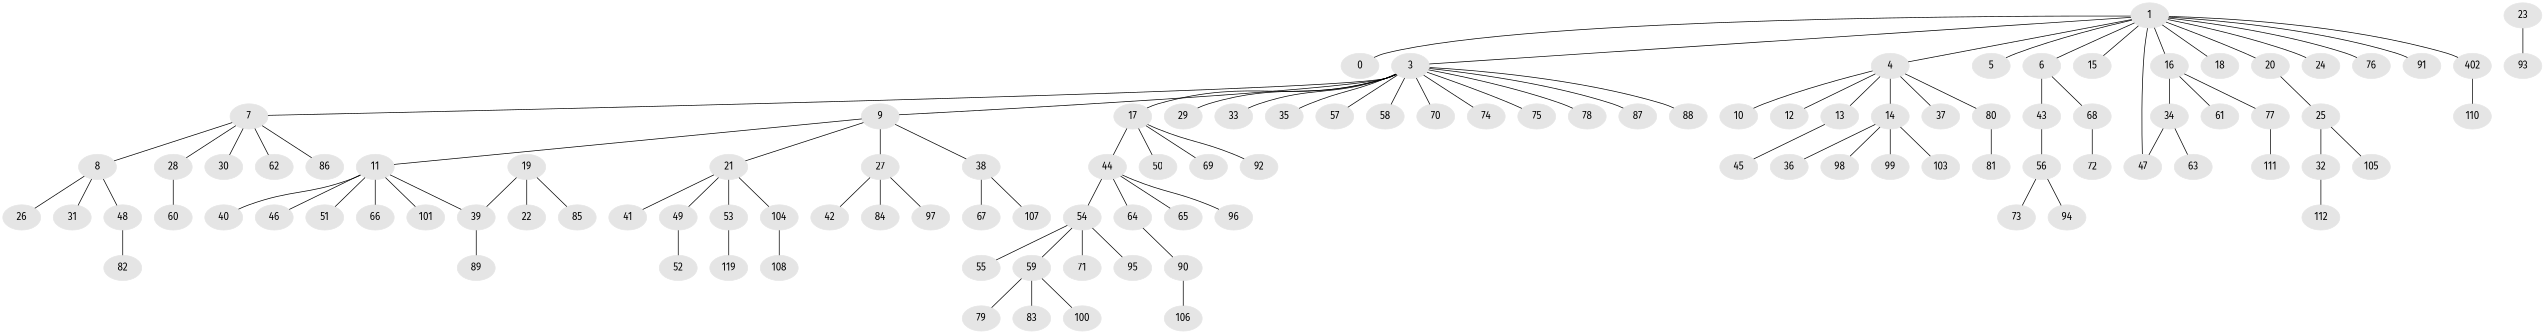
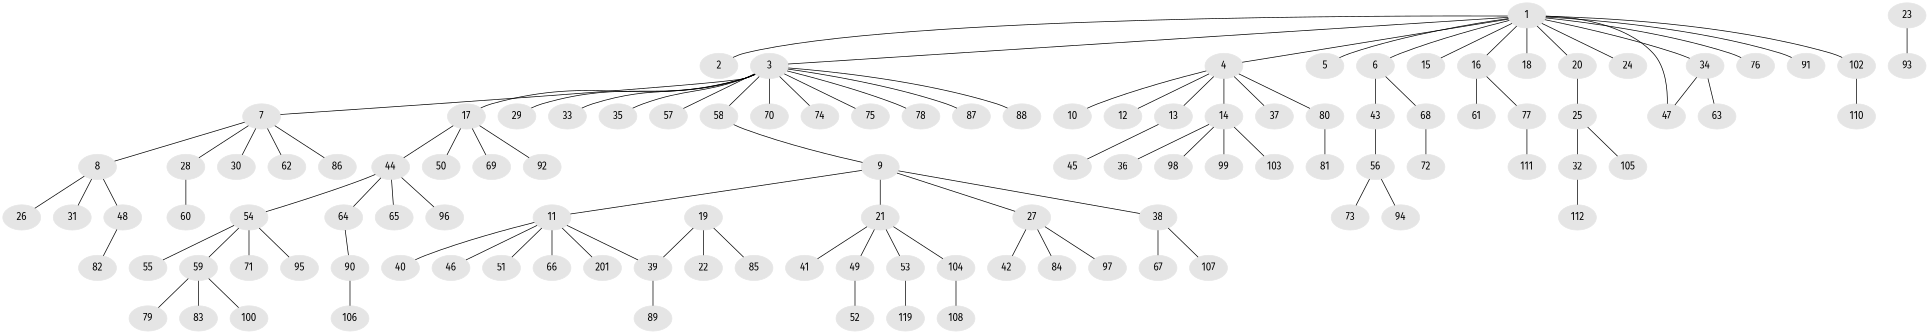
node "0": label "0" -> "2"
node "402": label "402" -> "102"
edge "16" -- "34": now "1" -- "34"
edge "3" -- "9": now "58" -- "9"
node "101": label "101" -> "201"
